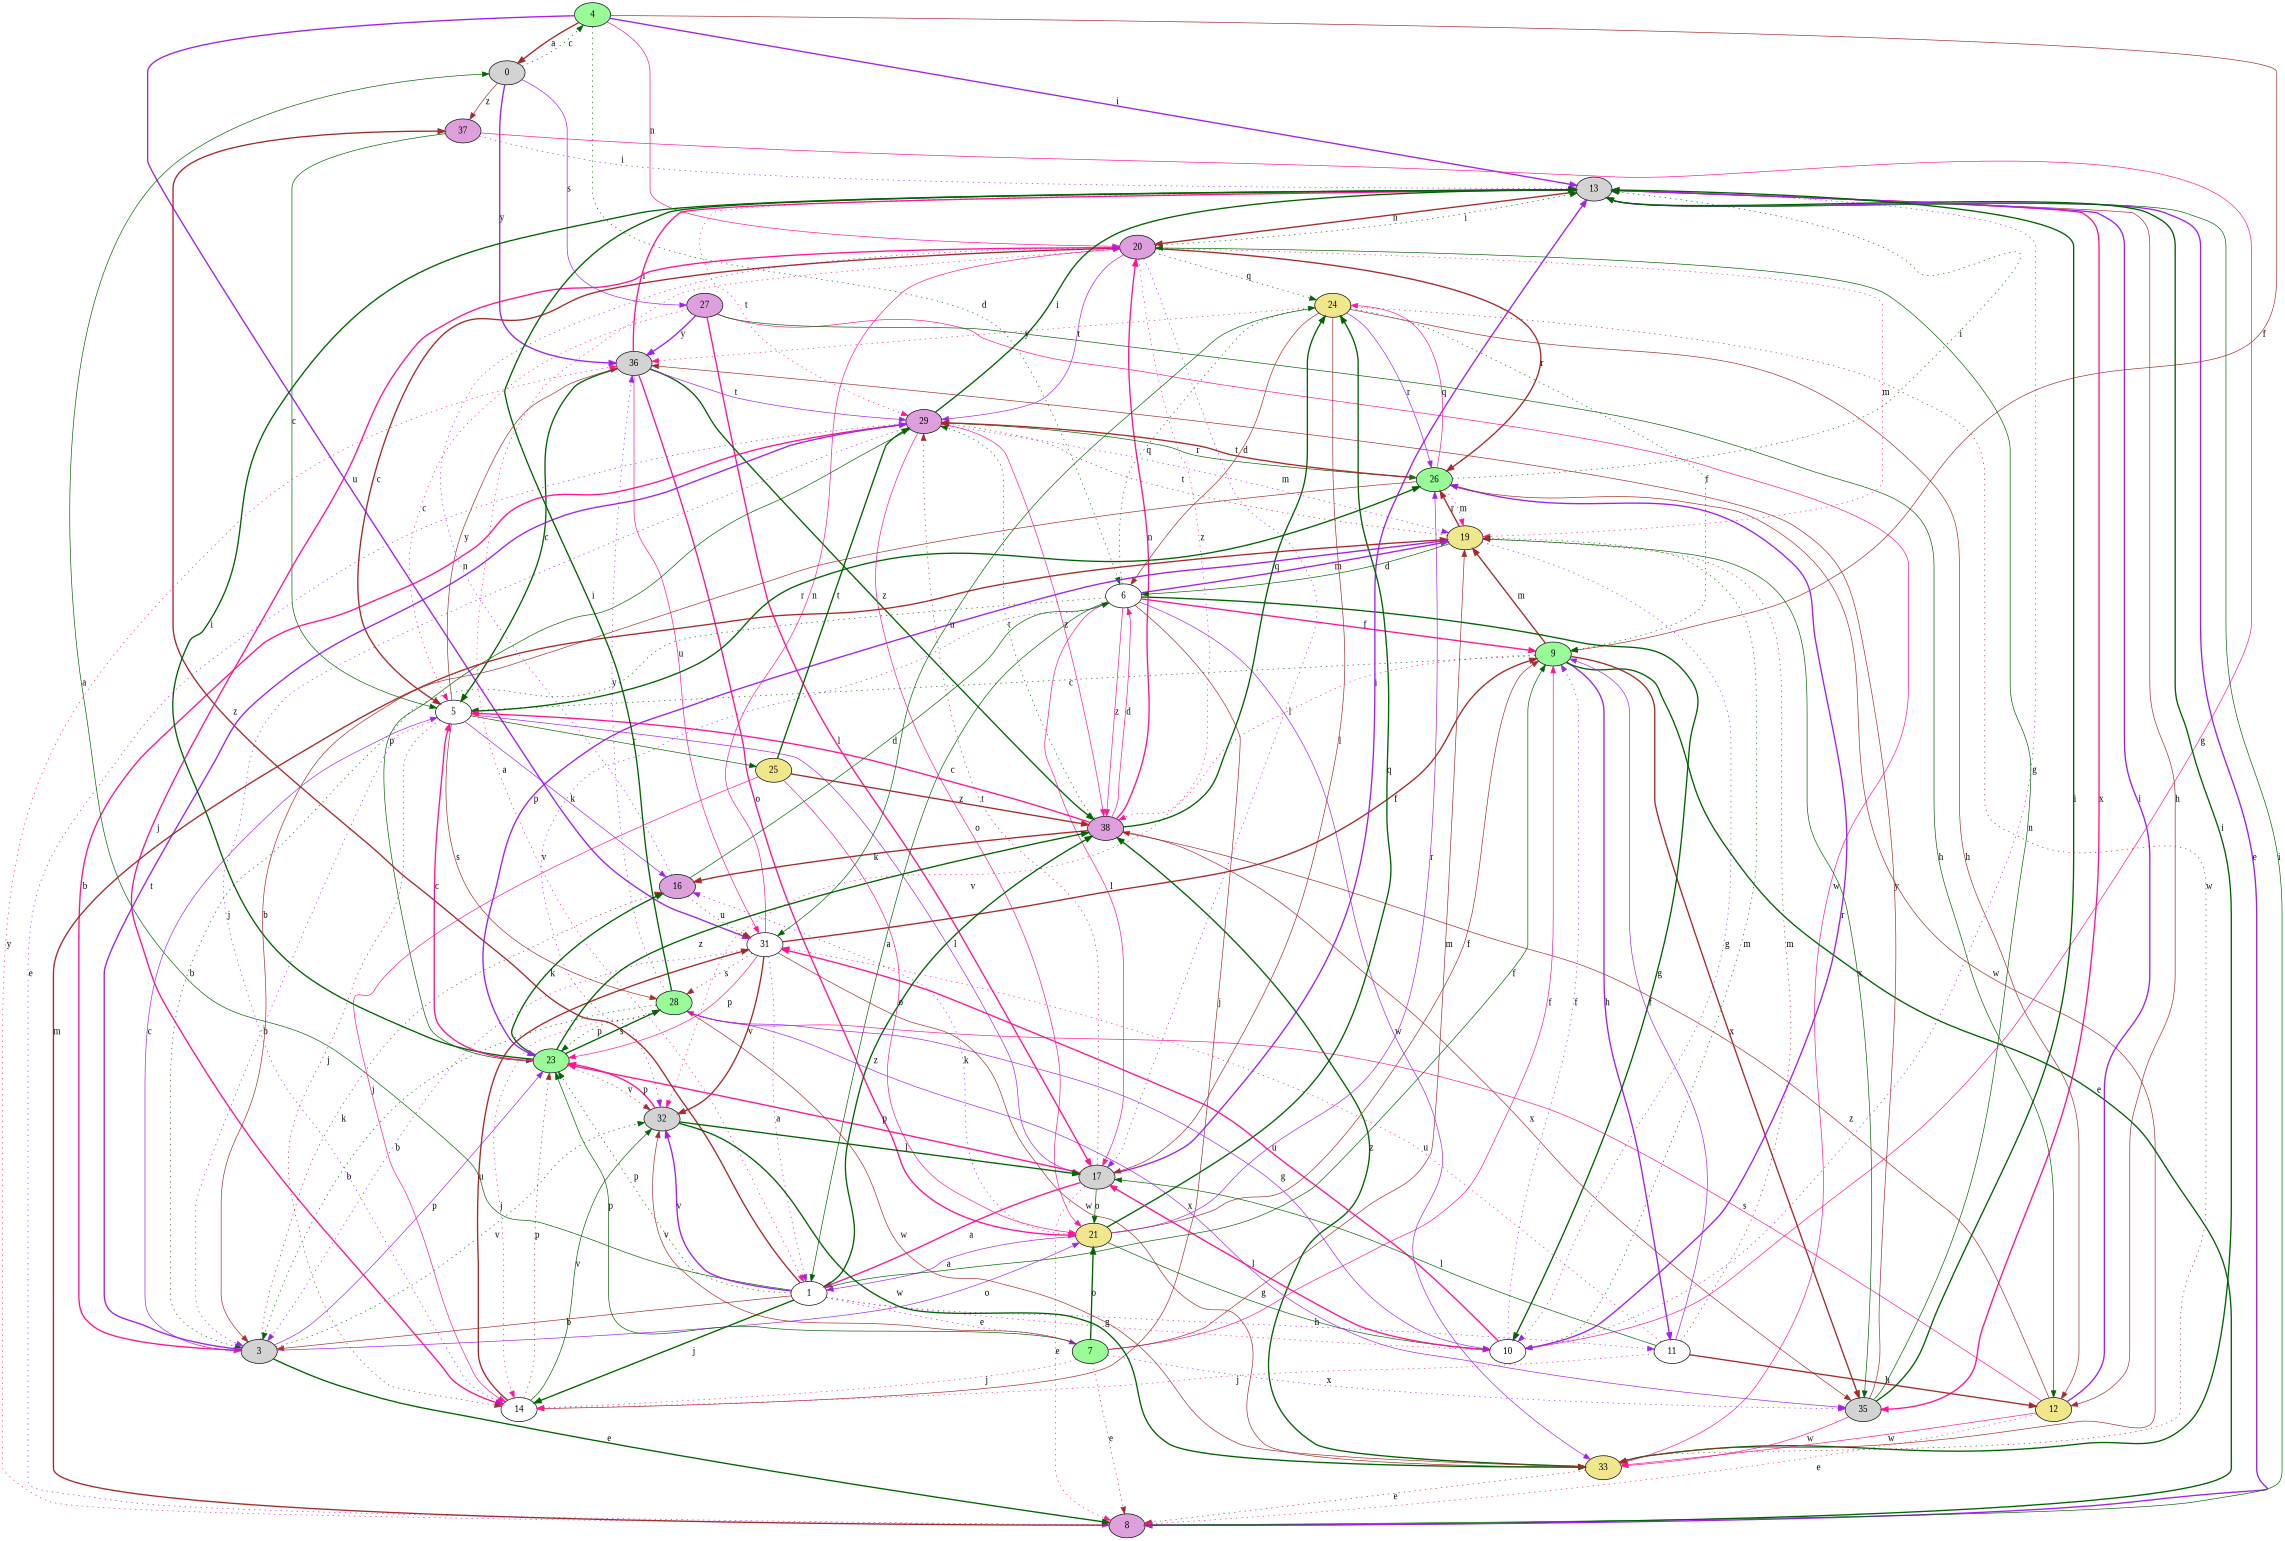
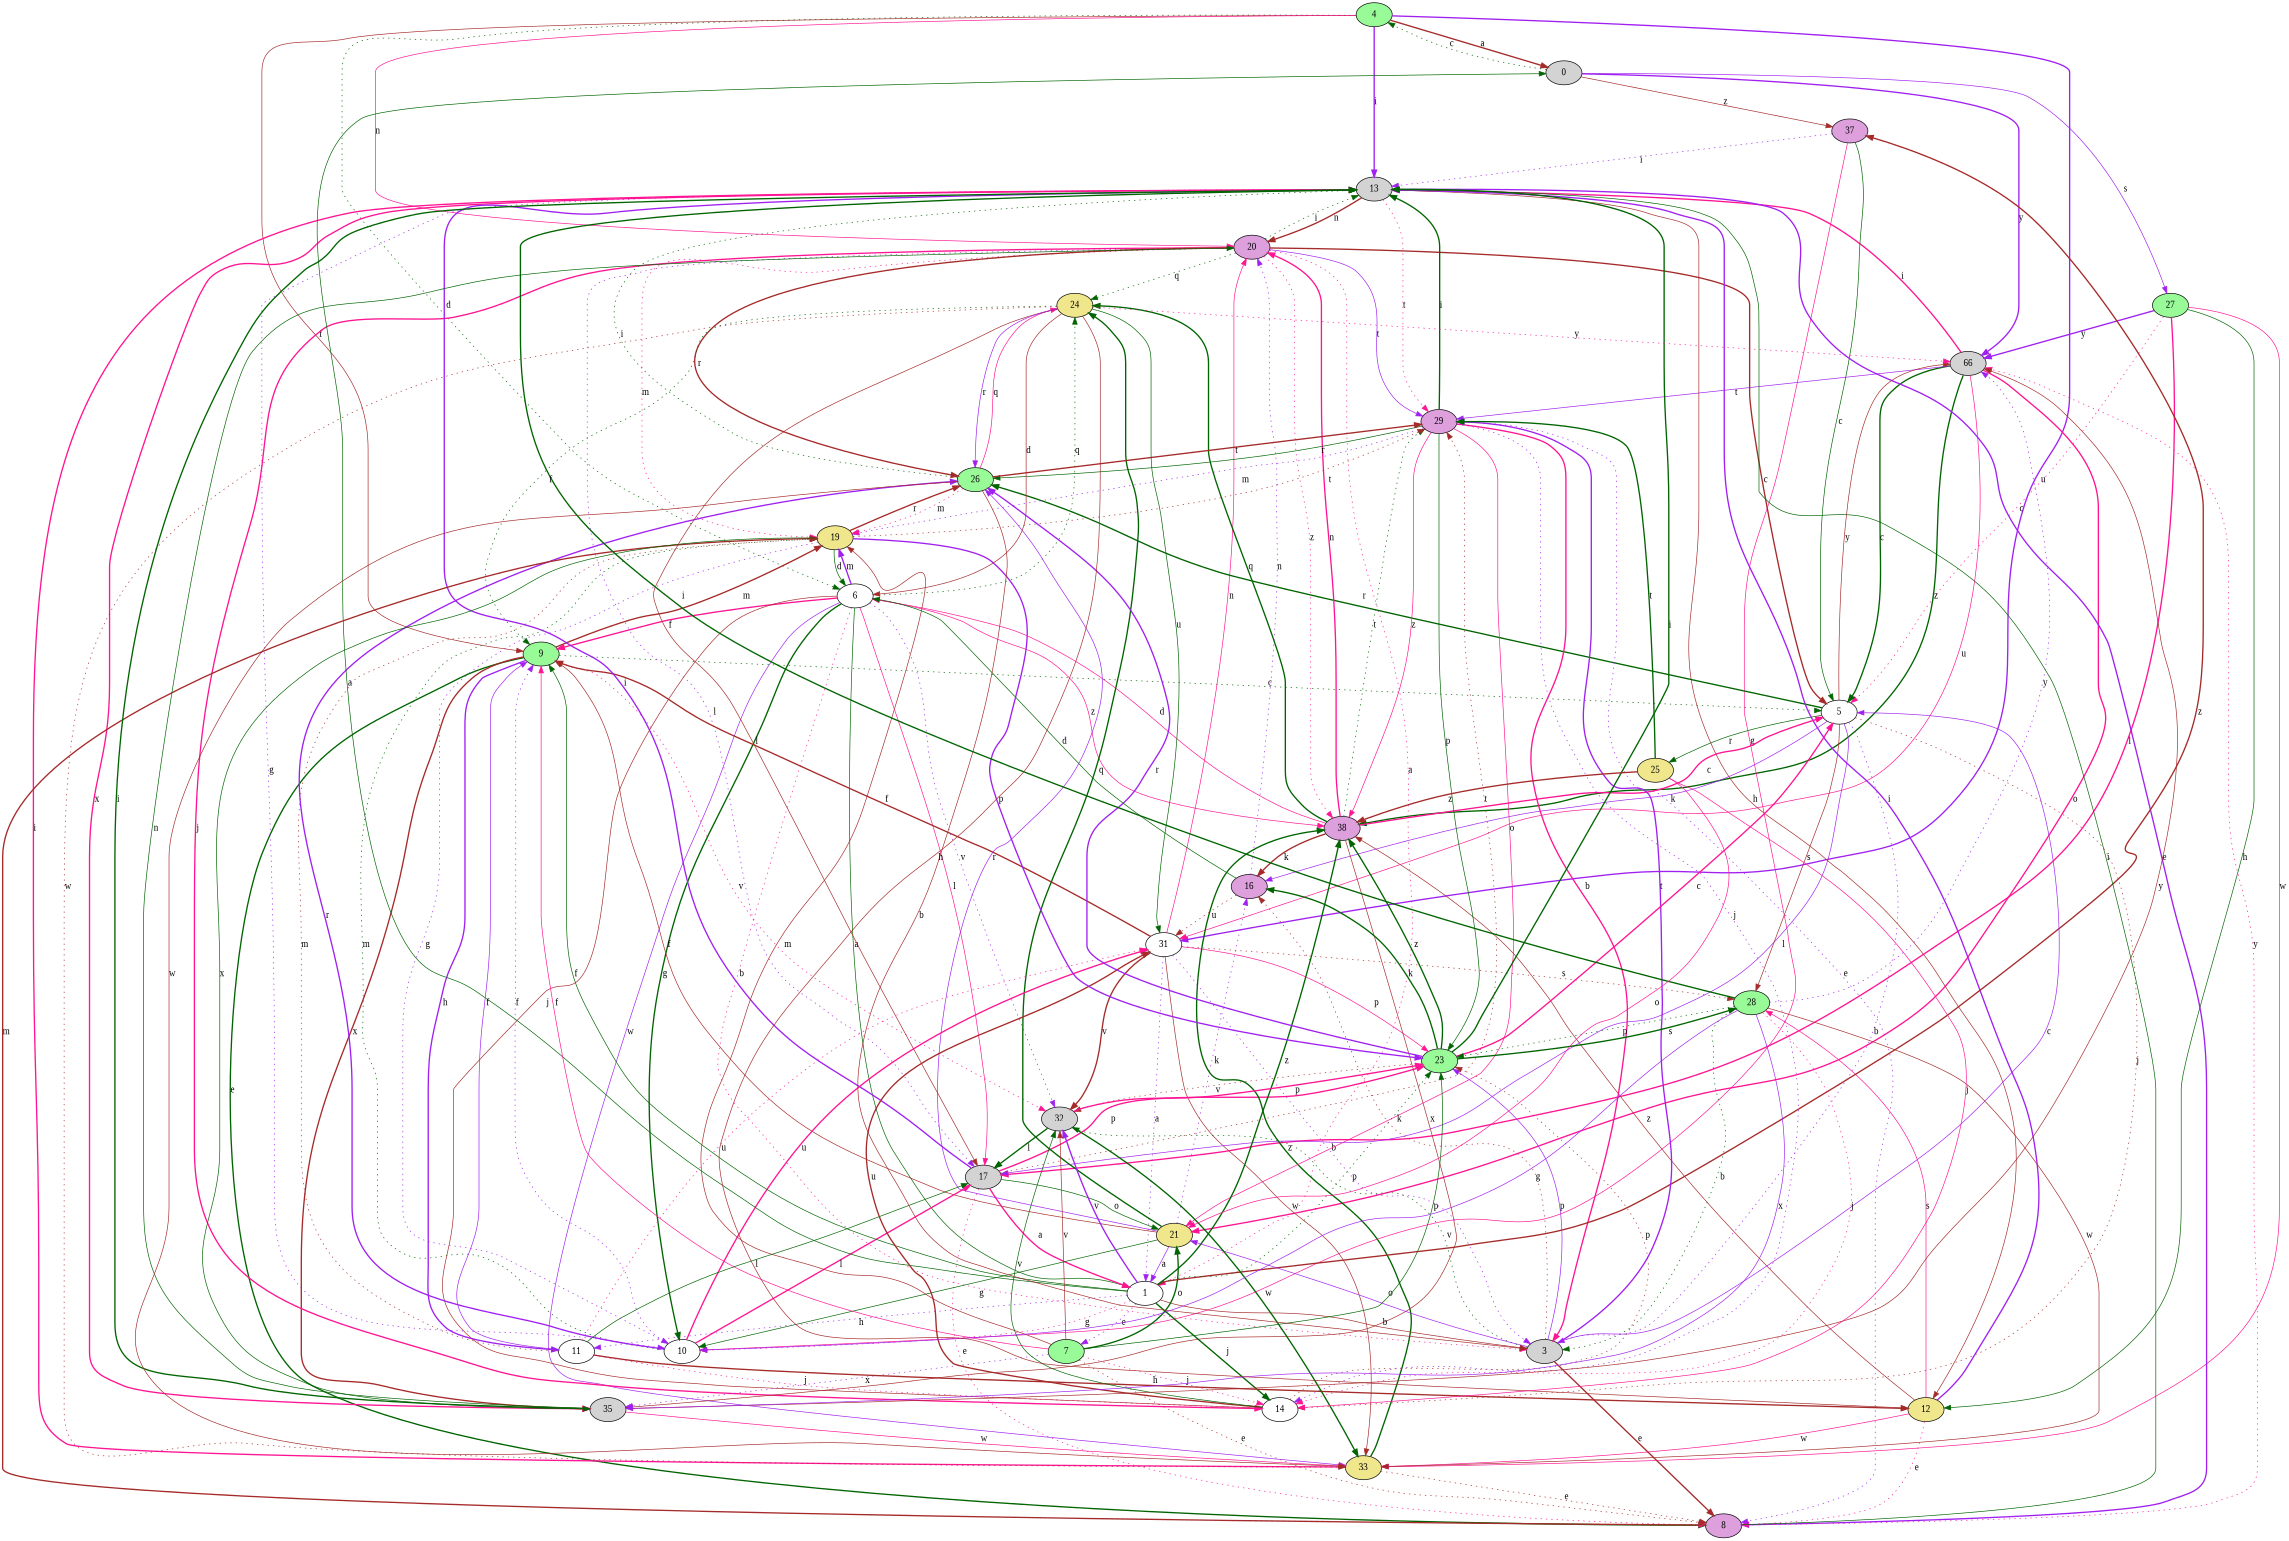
node "27": fillcolor plum -> palegreen
node "36": label "36" -> "66"
edge "6" -> "3": color darkgreen -> deeppink
edge "33" -> "13": color darkgreen -> deeppink
edge "23" -> "26": added, label "r"
edge "3" -> "8": color darkgreen -> brown
